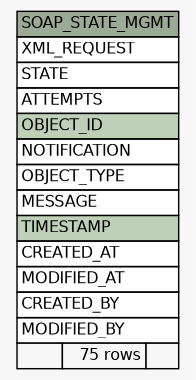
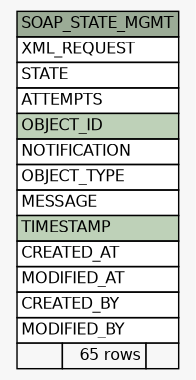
node "SOAP_STATE_MGMT": text "75 rows" -> "65 rows"
